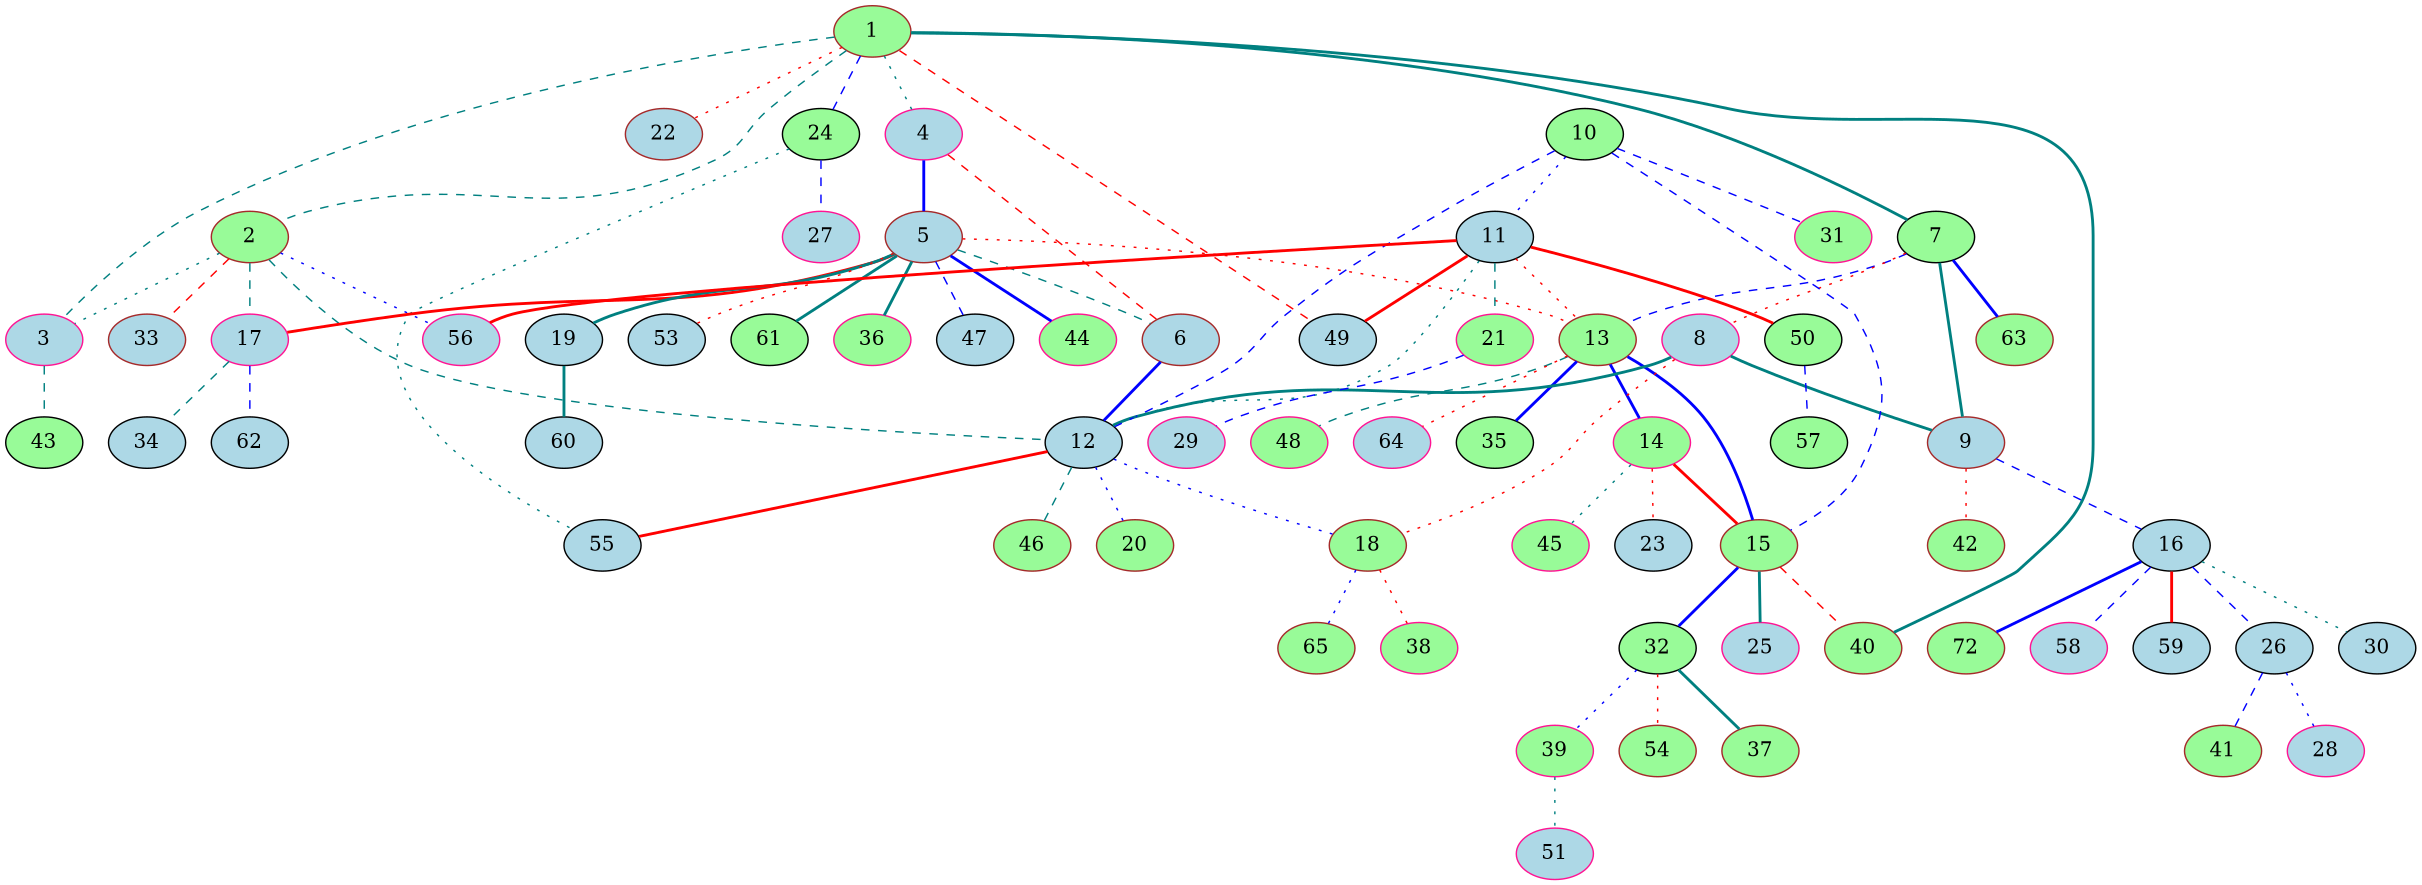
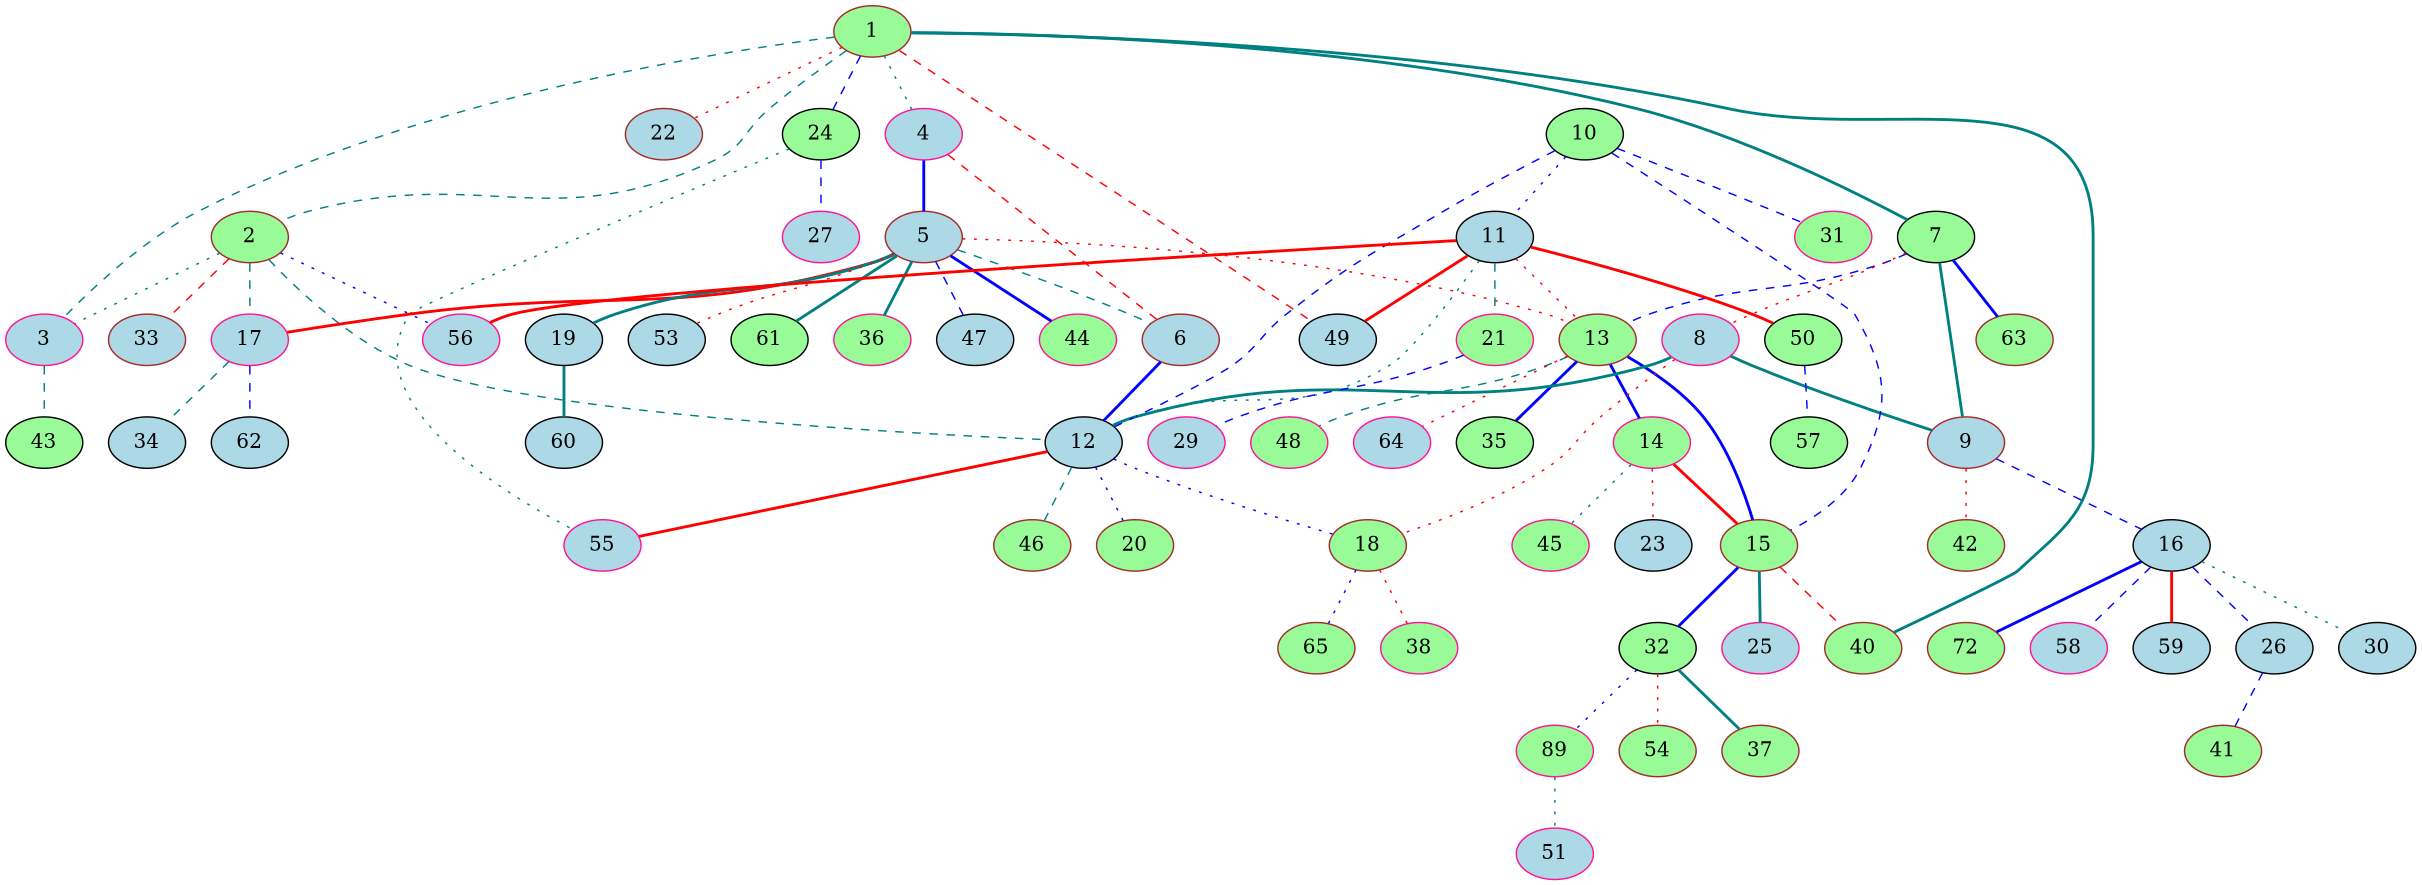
node "55": color black -> deeppink
node "39": label "39" -> "89"
node "28": removed
